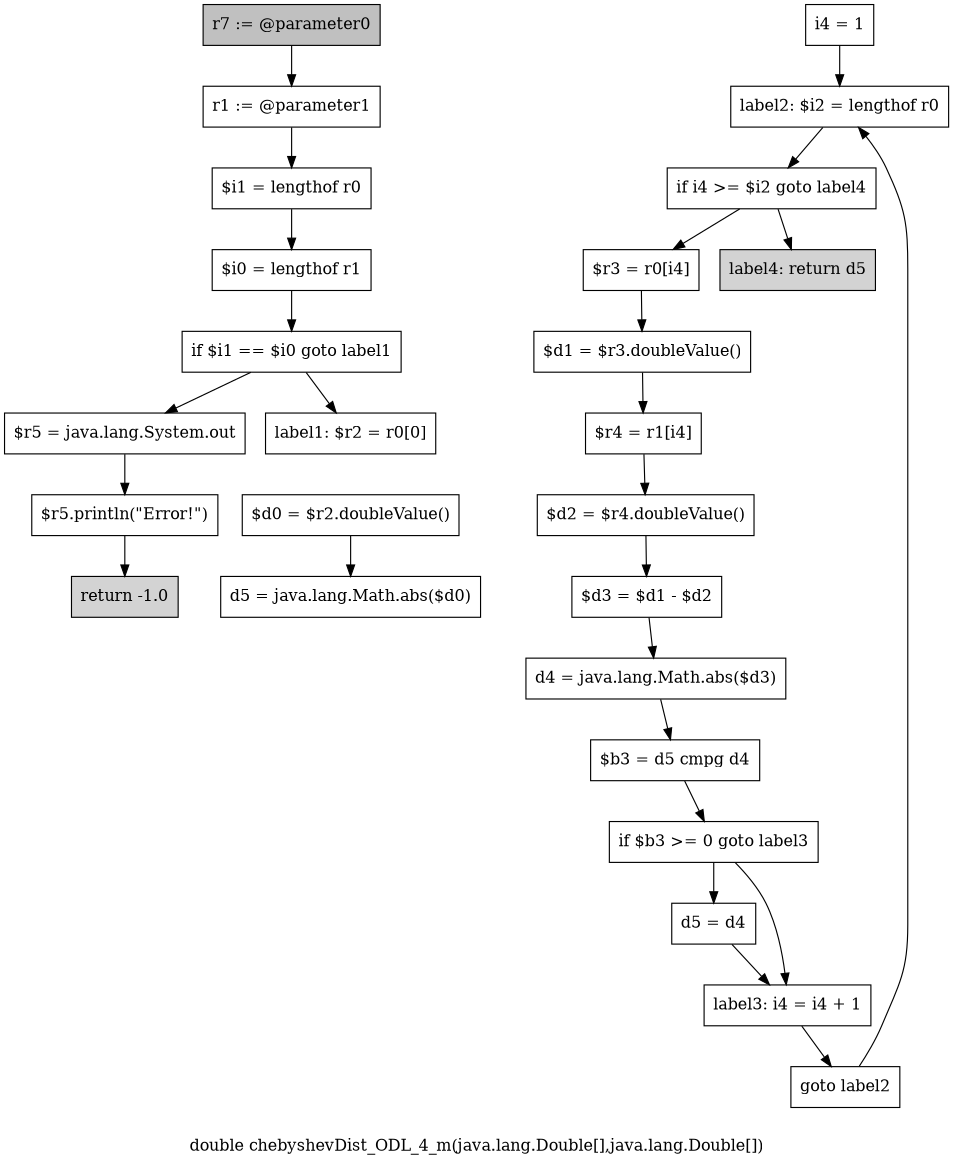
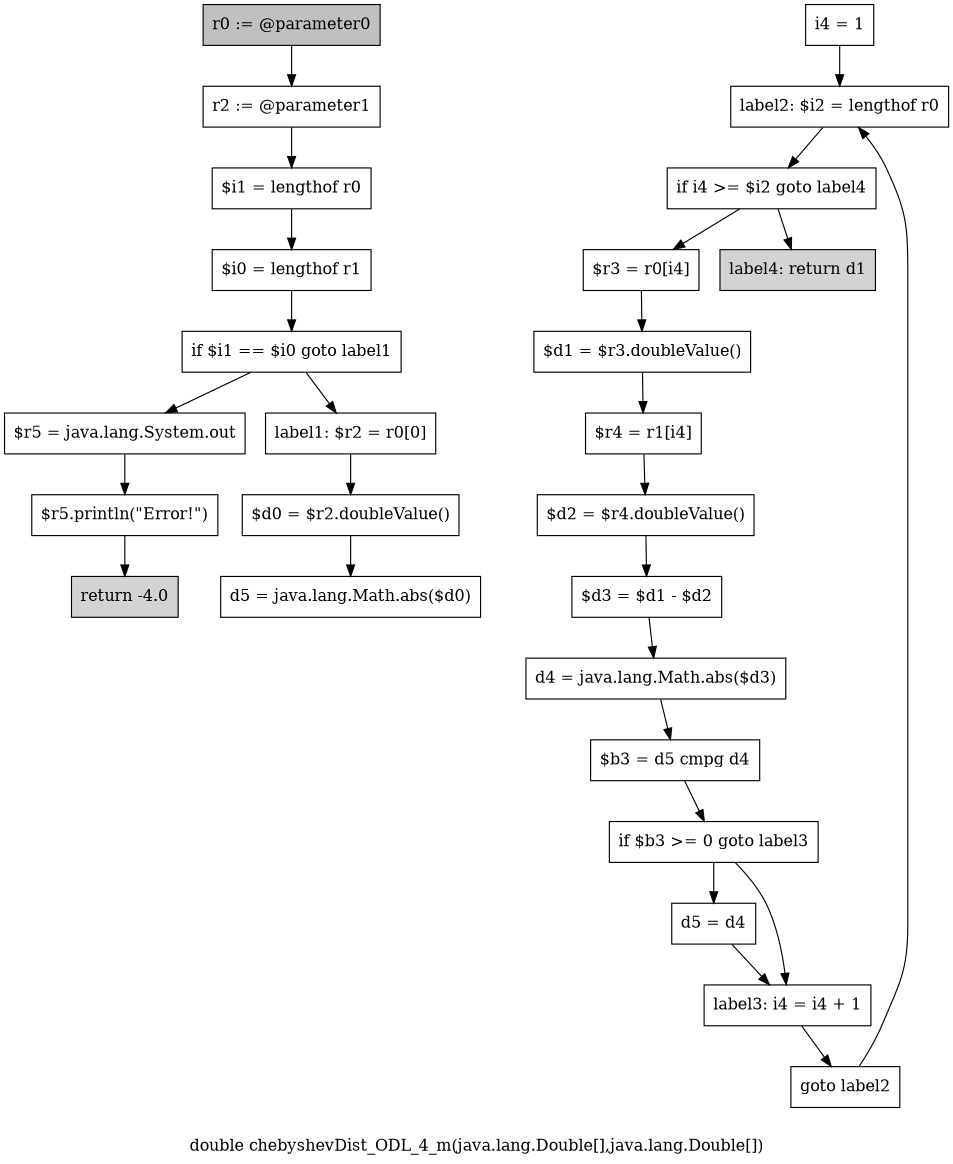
node "r7 := @parameter0": label "r7 := @parameter0" -> "r0 := @parameter0"
node "r1 := @parameter1": label "r1 := @parameter1" -> "r2 := @parameter1"
node "label4: return d5": label "label4: return d5" -> "label4: return d1"
edge "label1: $r2 = r0[0]" -> "$d0 = $r2.doubleValue()": added
node "return -1.0": label "return -1.0" -> "return -4.0"
